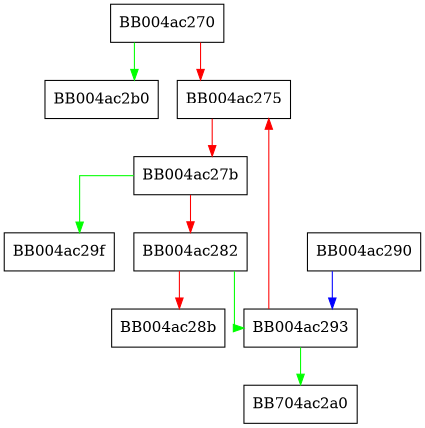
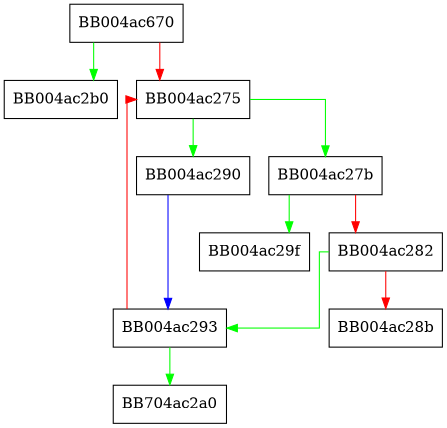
node "BB004ac270": label "BB004ac270" -> "BB004ac670"
edge "BB004ac275" -> "BB004ac290": added
edge "BB004ac275" -> "BB004ac27b": color red -> green
